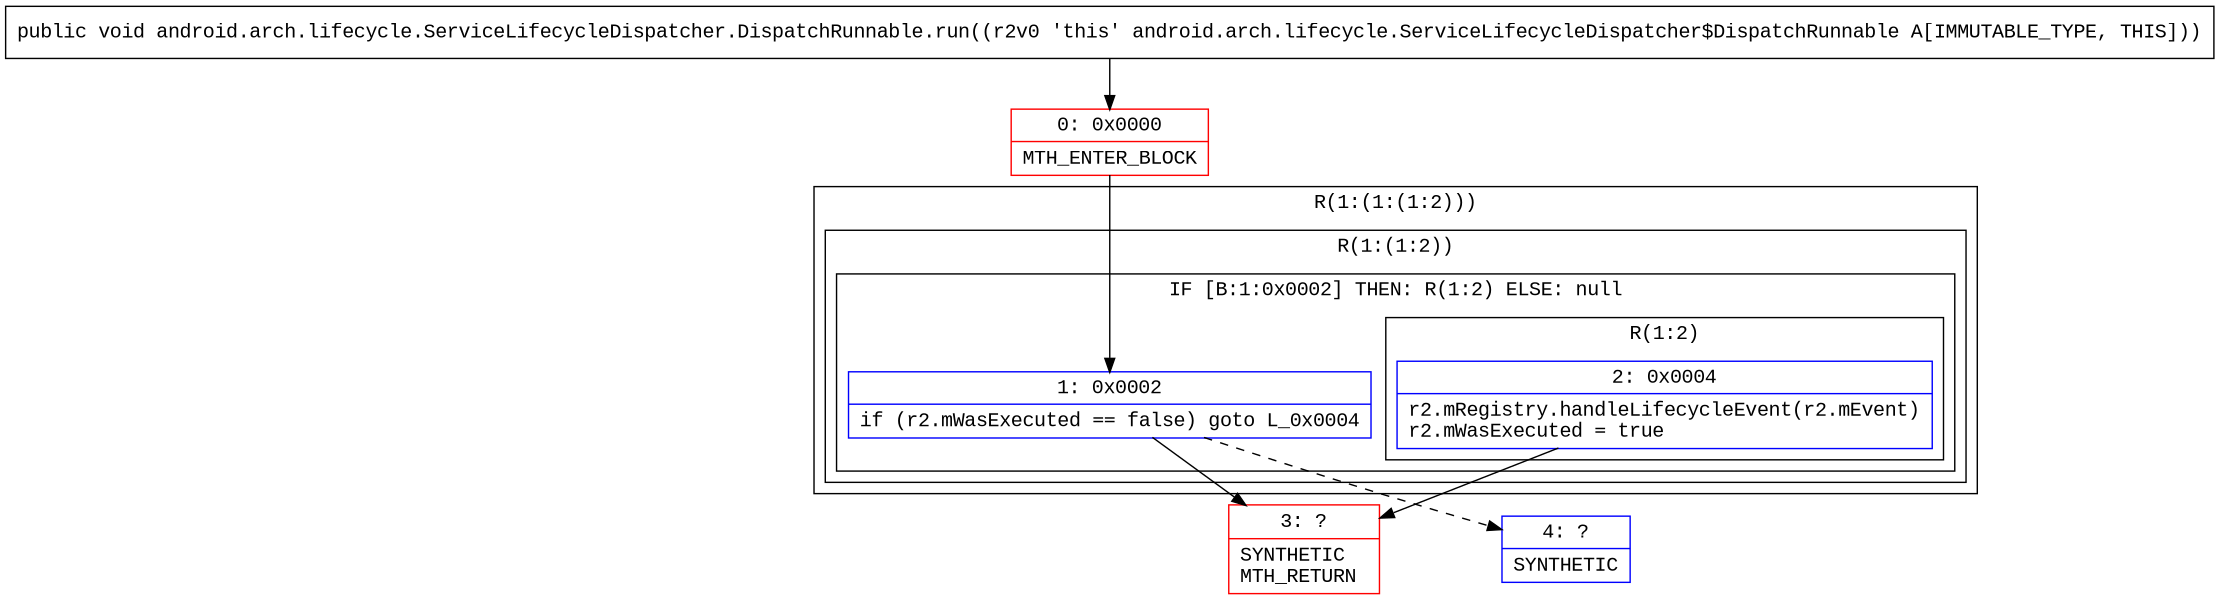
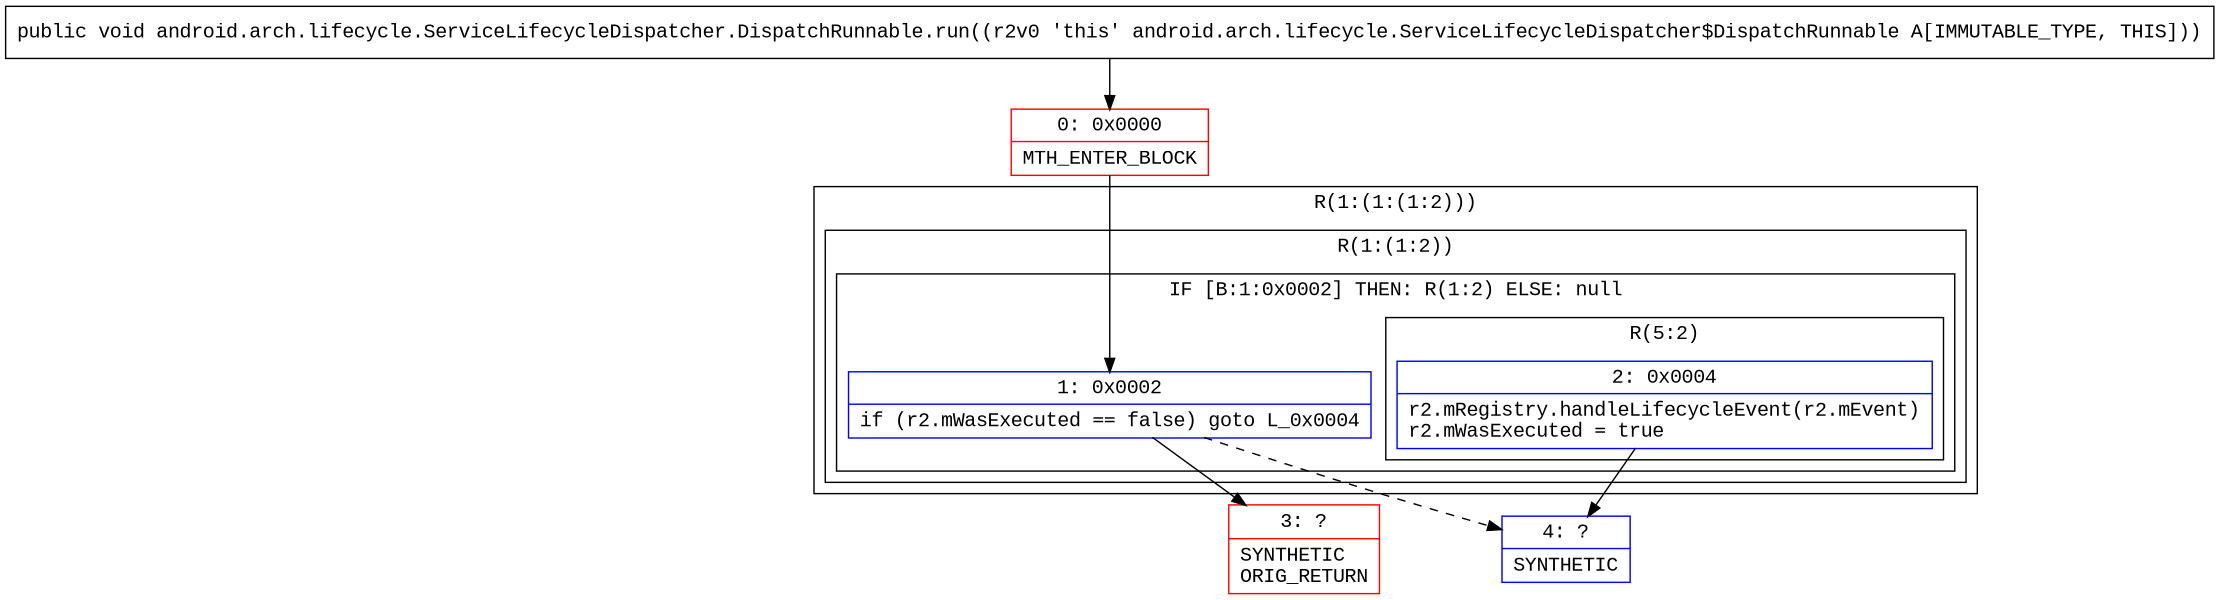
cluster "R(1:2)": label "R(1:2)" -> "R(5:2)"
edge "2: 0x0004" -> "3: ?": now "2: 0x0004" -> "4: ?"
node "3: ?": text "MTH_RETURN" -> "ORIG_RETURN"
